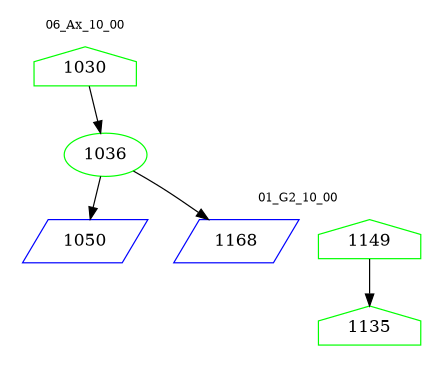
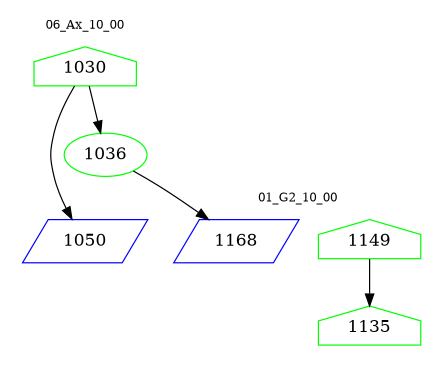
edge "1036" -> "1050": now "1030" -> "1050"
